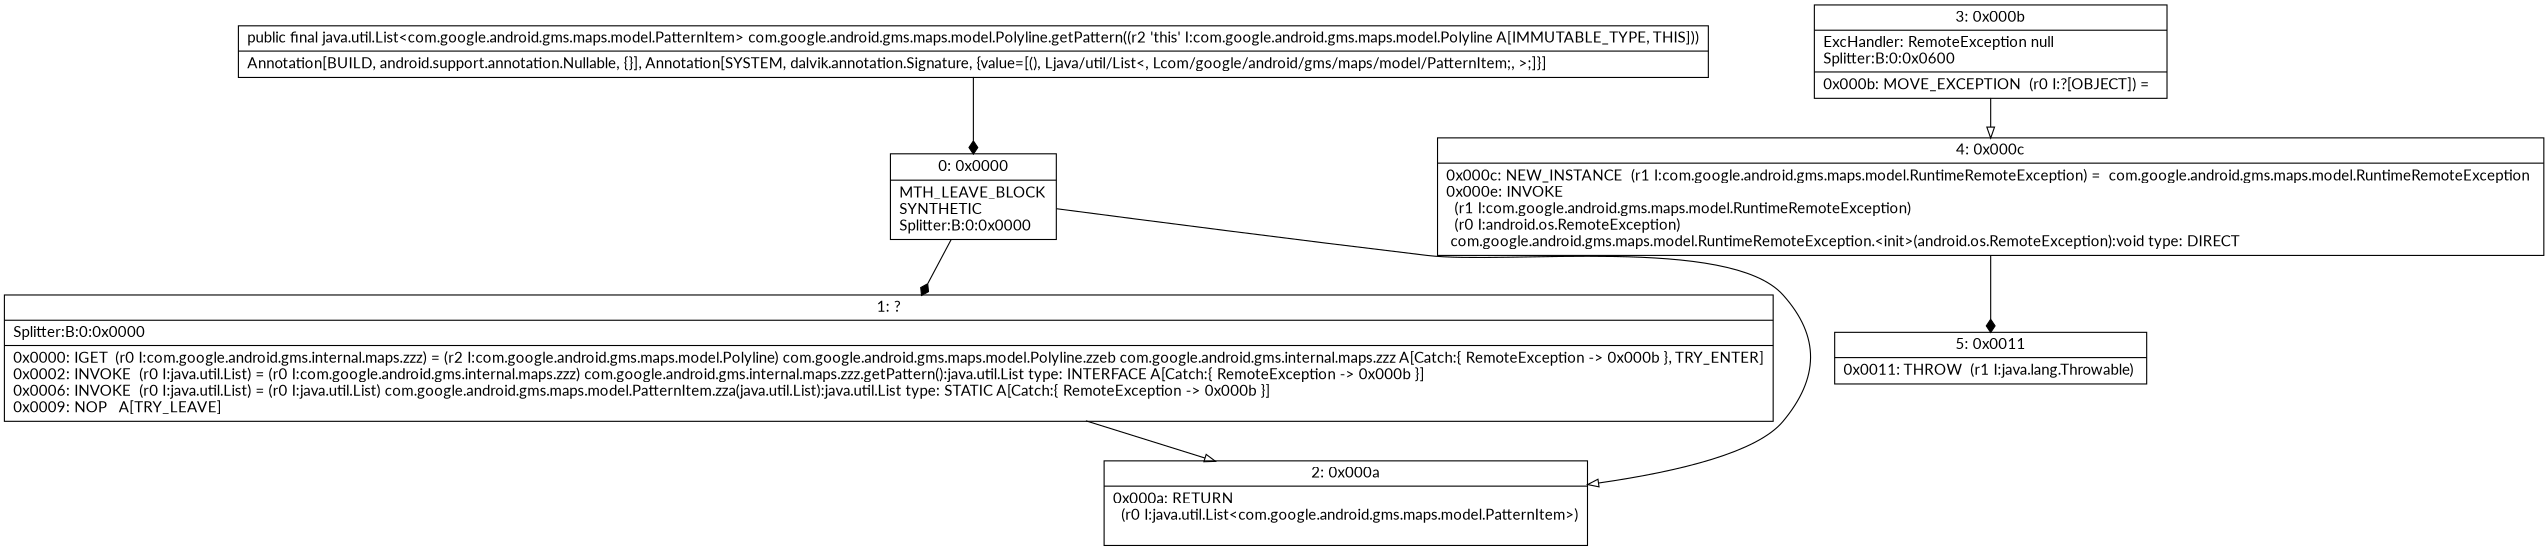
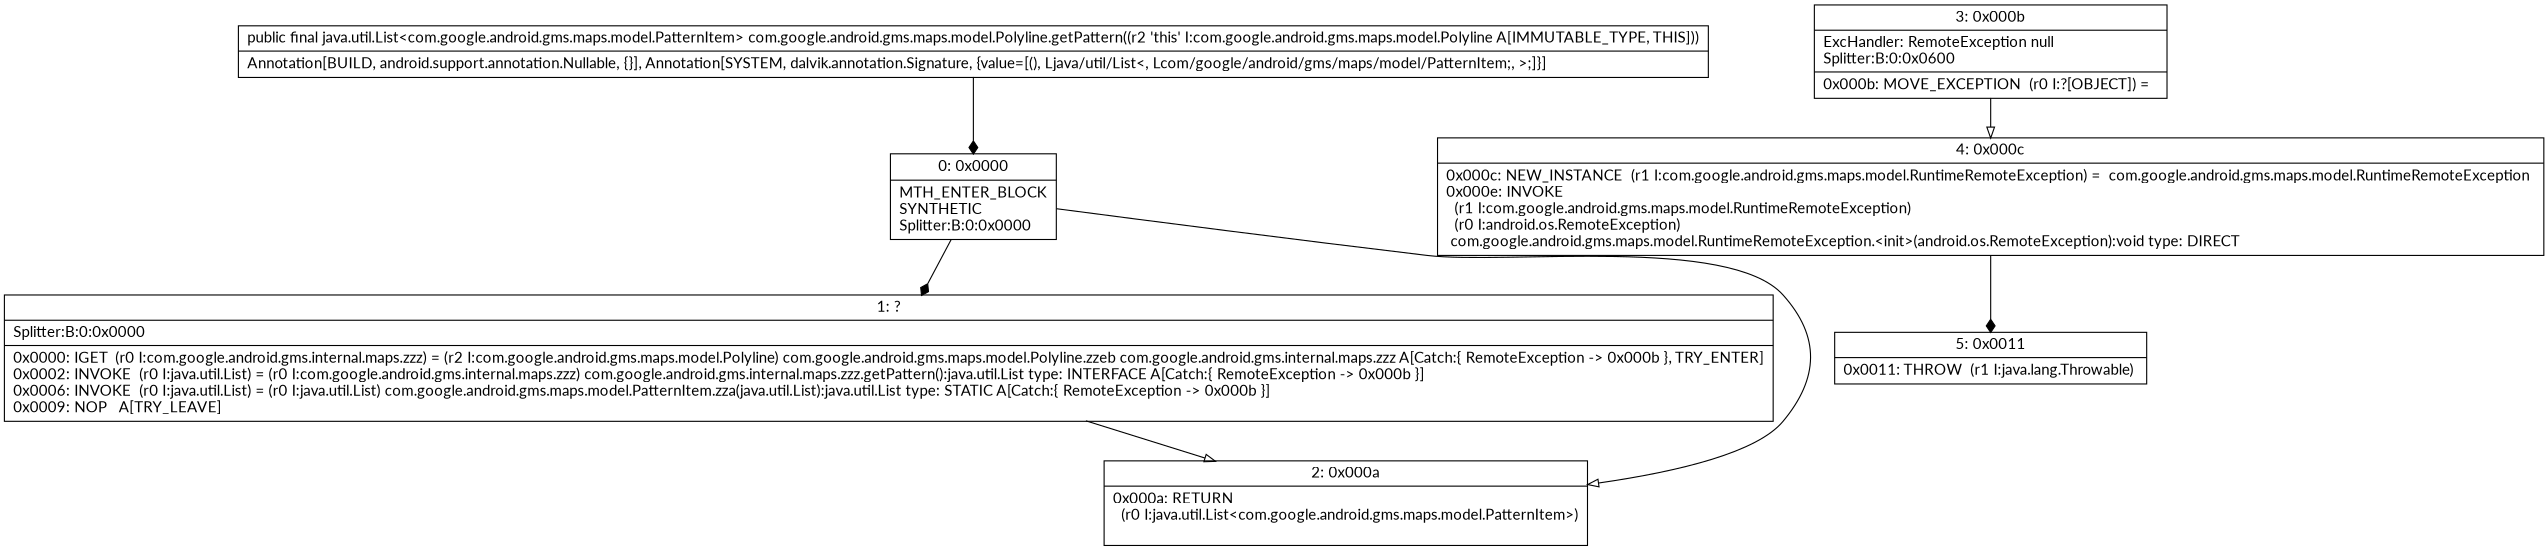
node "0: 0x0000": text "MTH_LEAVE_BLOCK" -> "MTH_ENTER_BLOCK"
